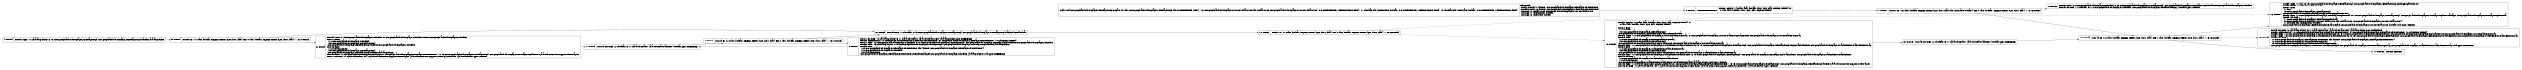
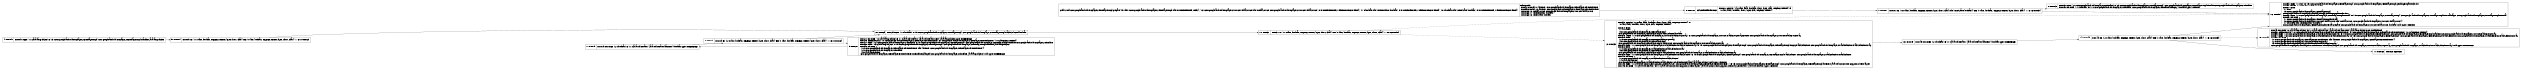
node "0: 0x0000": text "MTH_ENTER_BLOCK" -> "CAST_ENTER_BLOCK"
edge "1: 0x0001" -> "14: 0x004d": now "1: 0x0001" -> "16: 0x005d"
node "9: 0x0021": text "0x002b: IPUT" -> "0x002b: INVOKE"
node "6: 0x000f": removed
